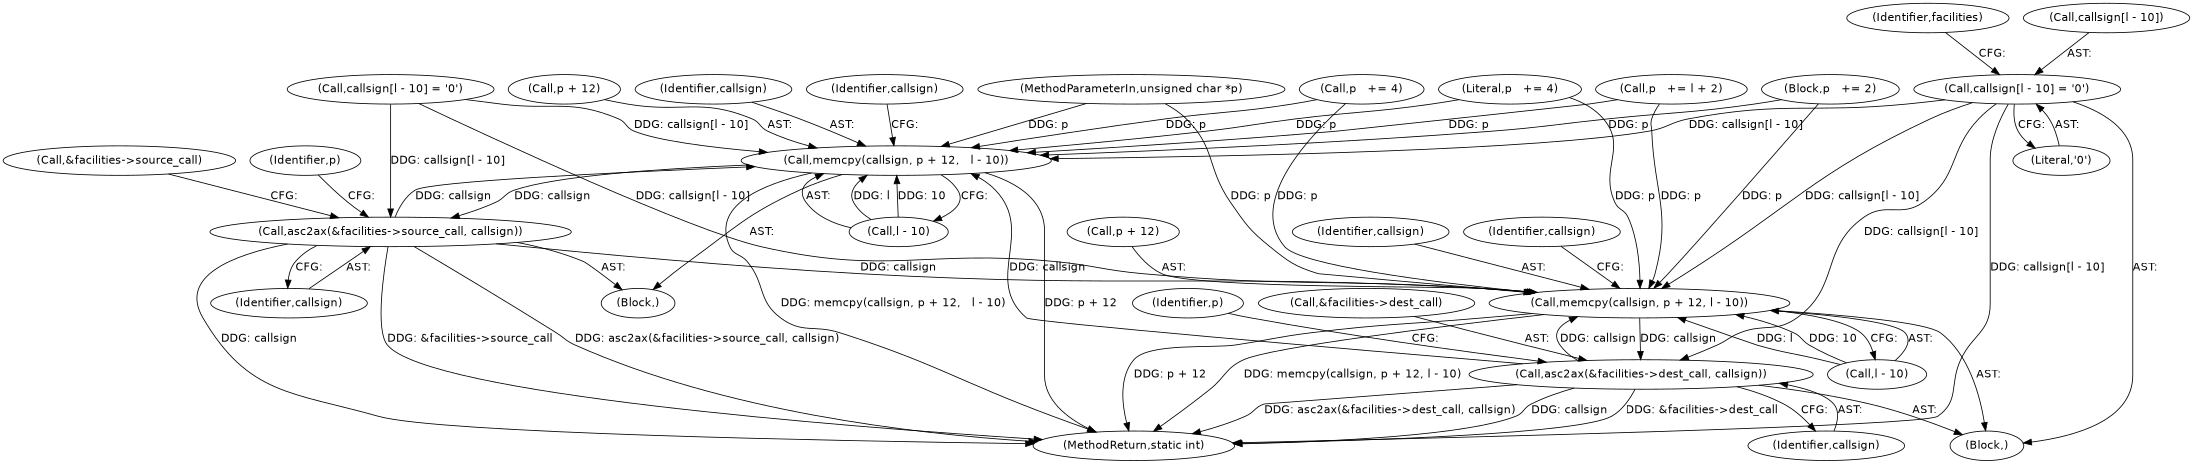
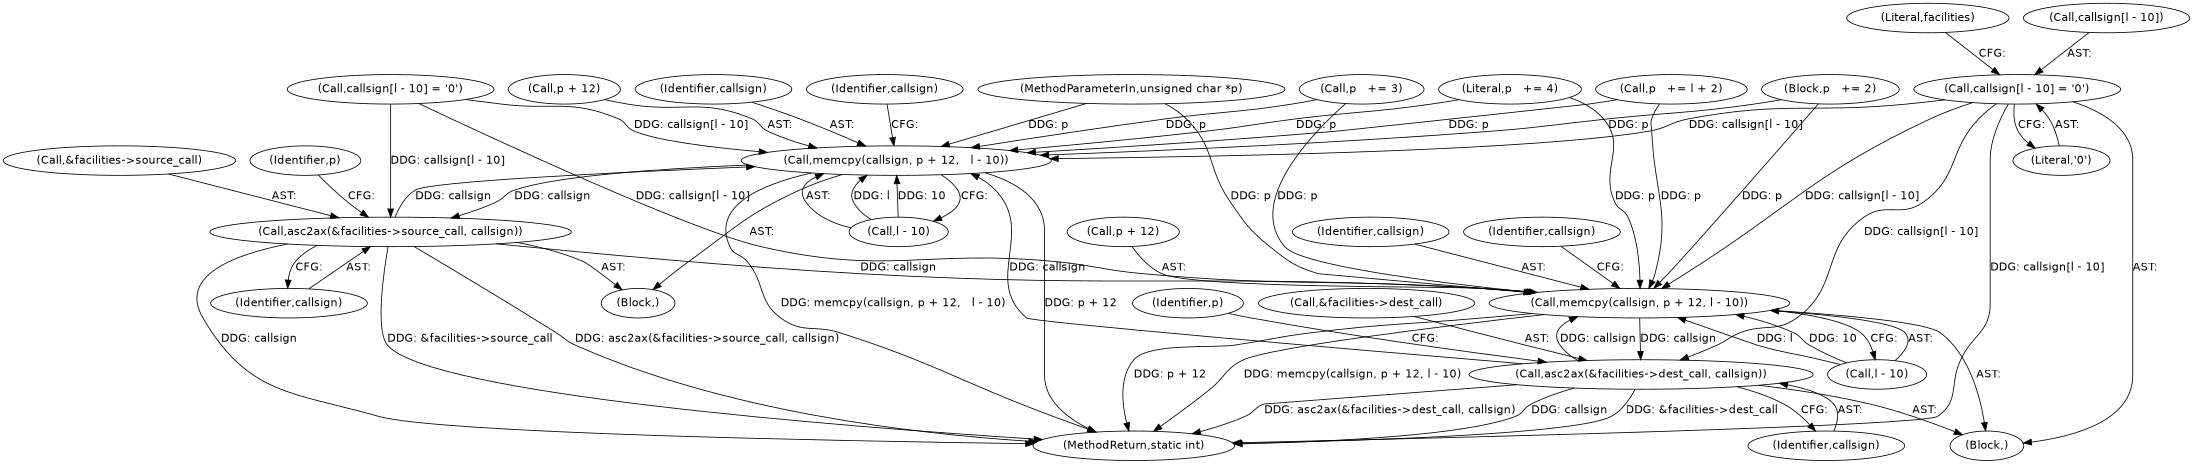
node "(Identifier,facilities)": label "(Identifier,facilities)" -> "(Literal,facilities)"
node "(Call,p   += 4)": label "(Call,p   += 4)" -> "(Call,p   += 3)"
edge "(Call,&facilities->source_call)" -> "(Call,asc2ax(&facilities->source_call, callsign))": label "CFG: " -> "AST: "
